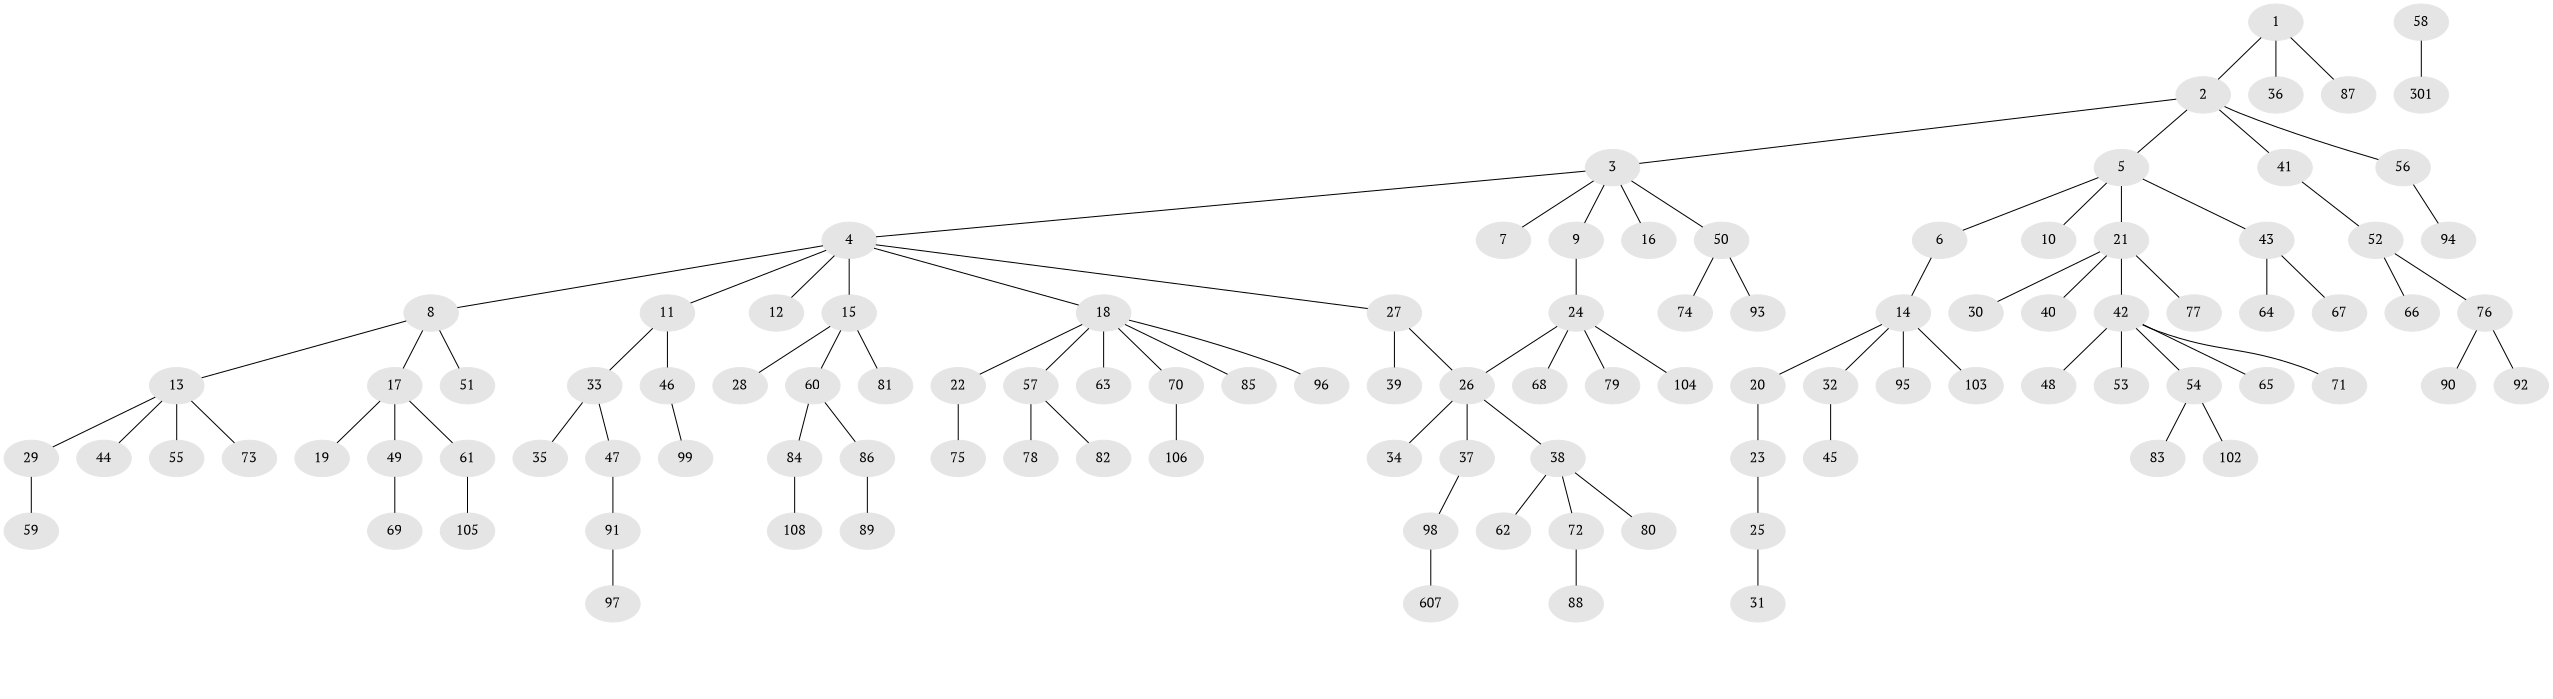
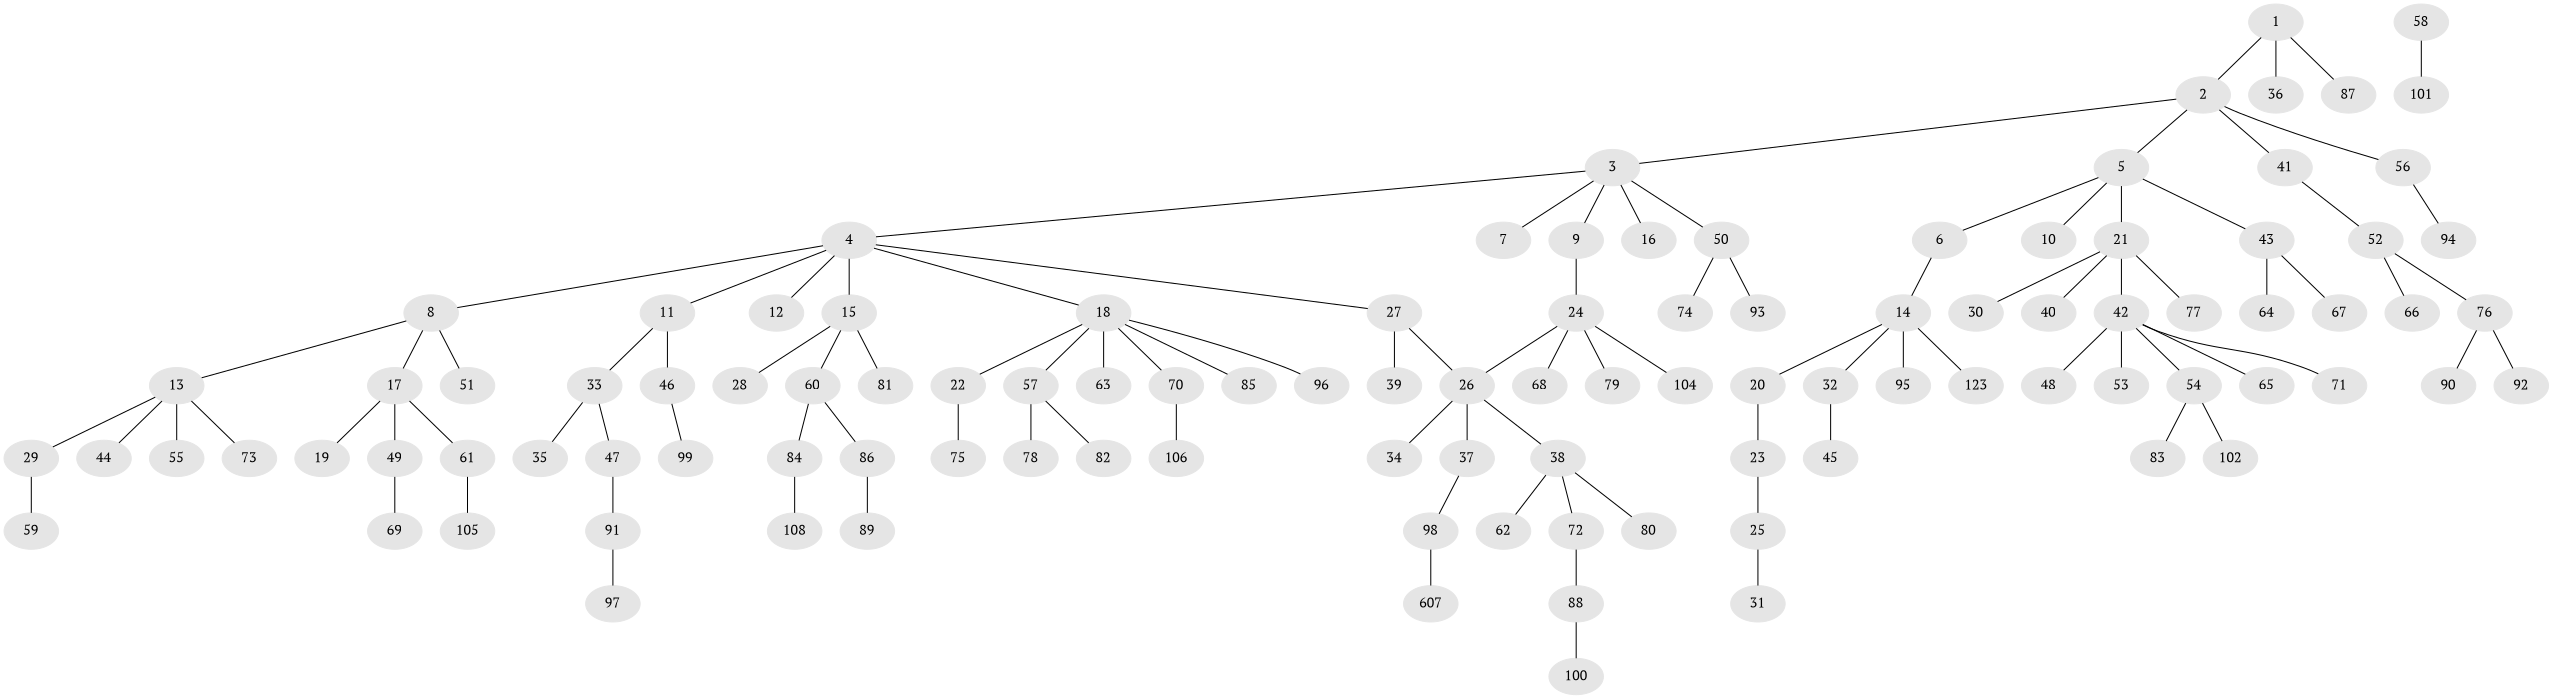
node "301": label "301" -> "101"
node "103": label "103" -> "123"
node "100": added
